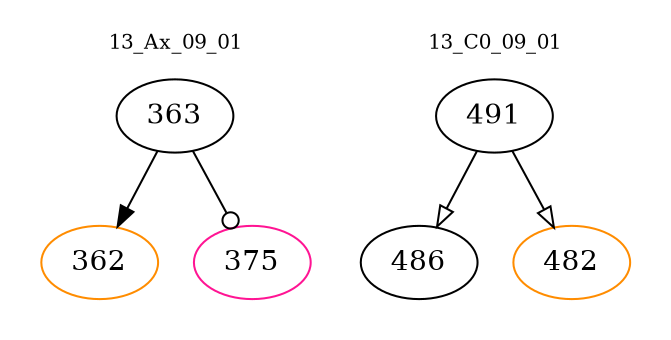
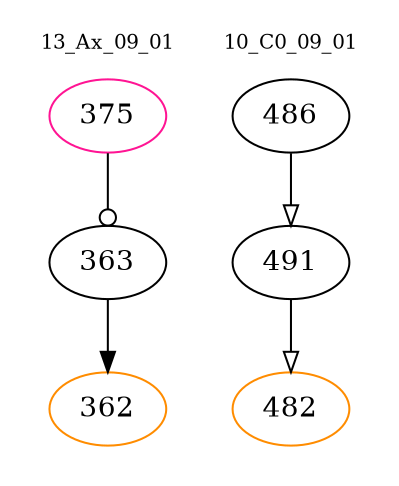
cluster "13_C0_09_01": label "13_C0_09_01" -> "10_C0_09_01"
edge "491" -> "486": reversed
edge "363" -> "375": reversed
